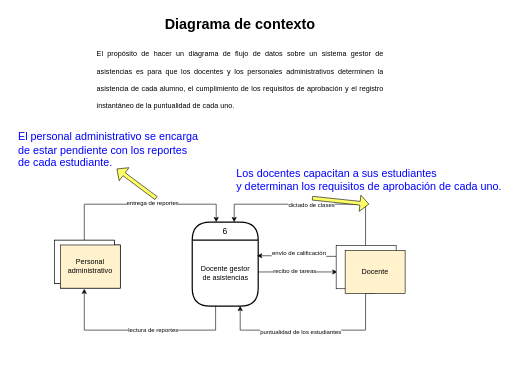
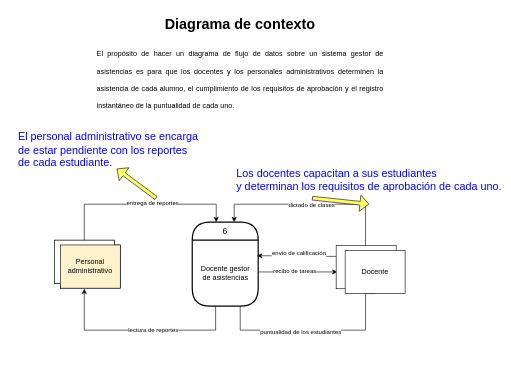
node "Docente": fillcolor #fff2cc -> #ffffff
edge "Docente" -> "Docente gestor de asistencias": arrowhead classic -> none
